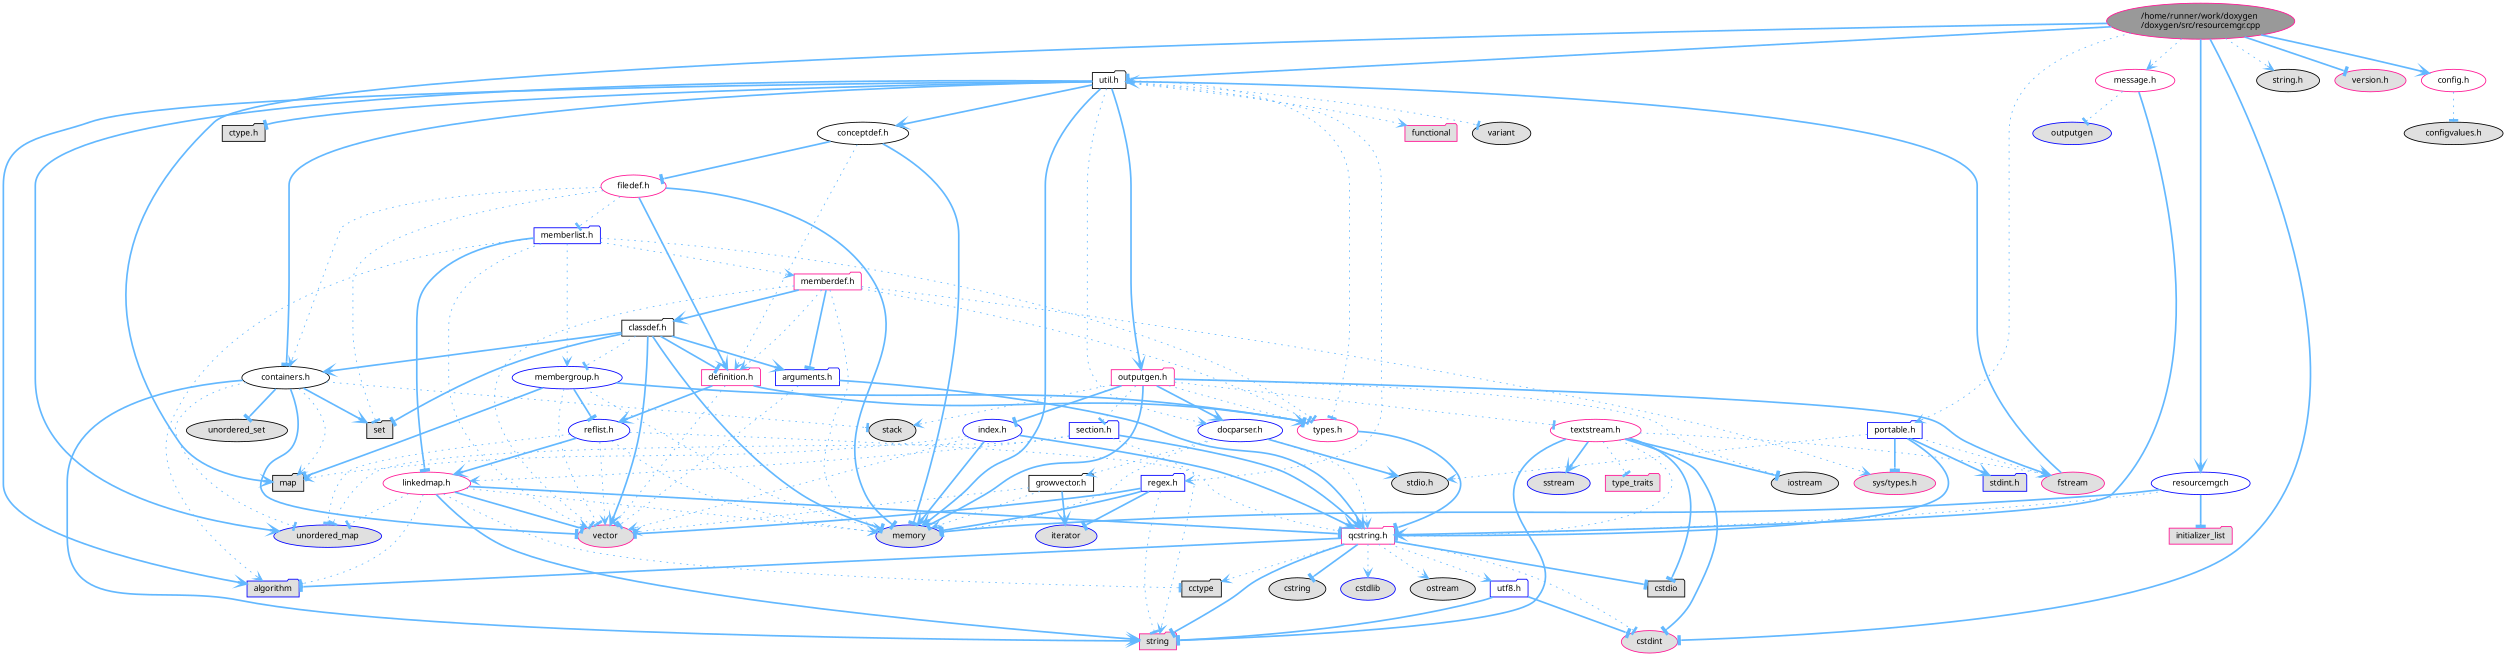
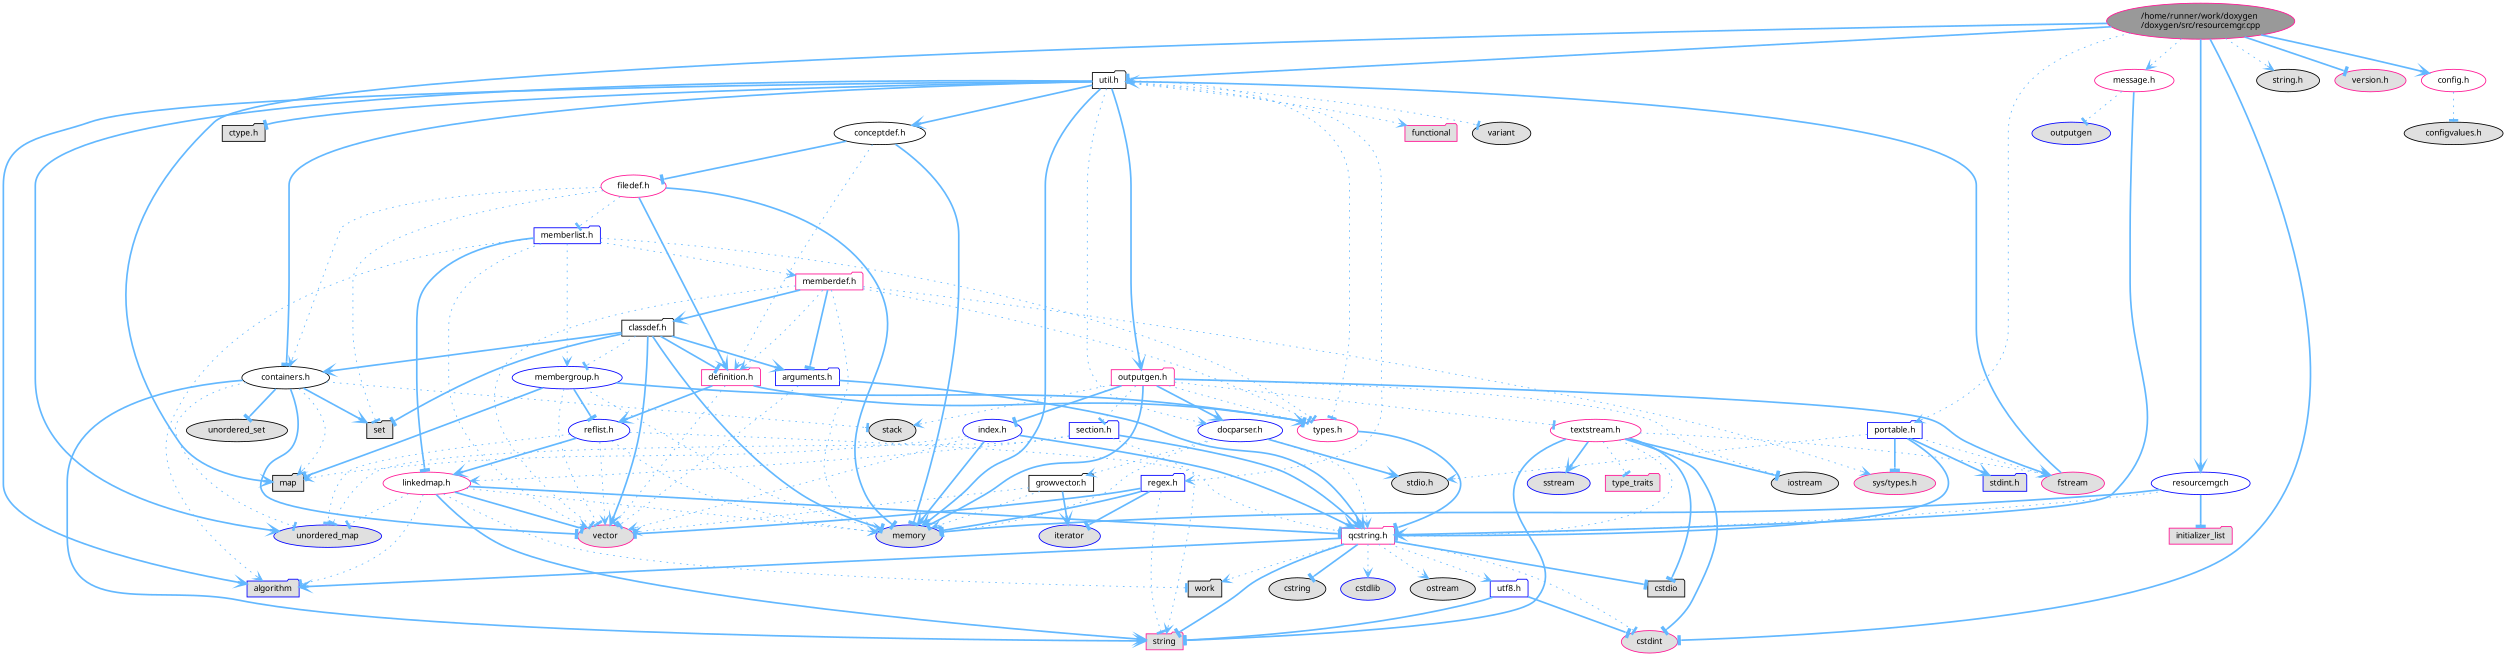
edge "qcstring.h" -> "algorithm": arrowhead tee -> vee
node "cctype": label "cctype" -> "work"
